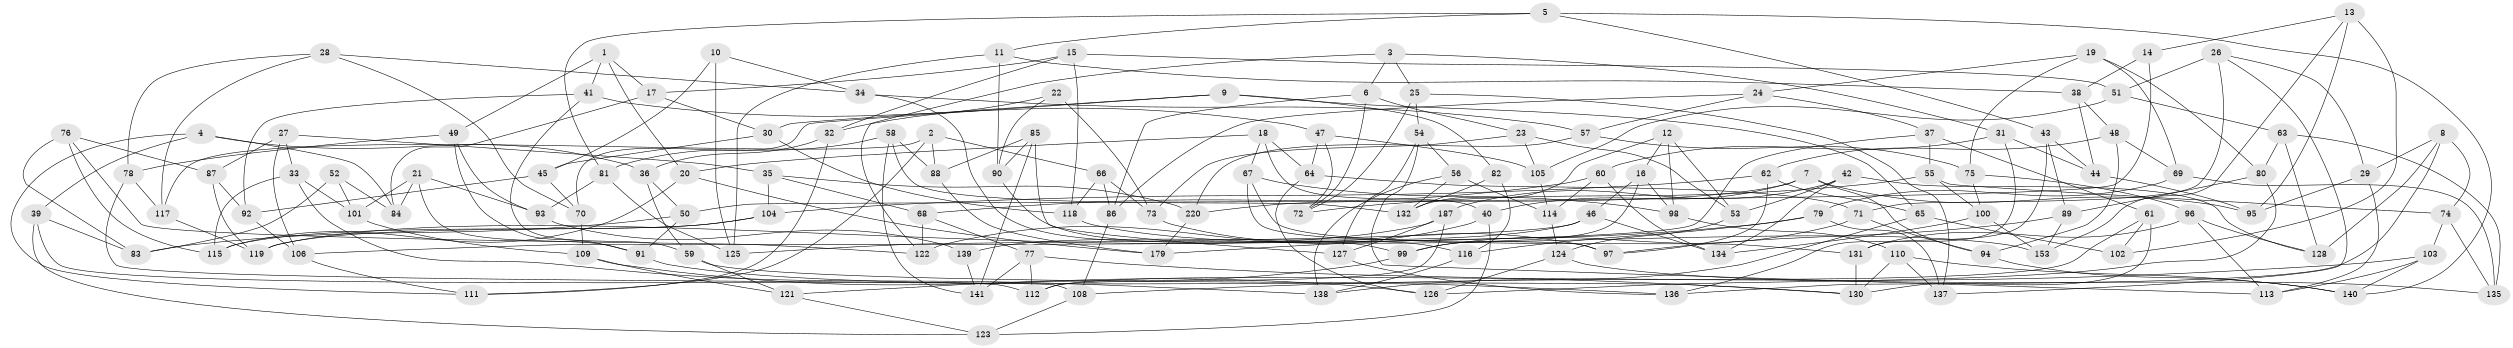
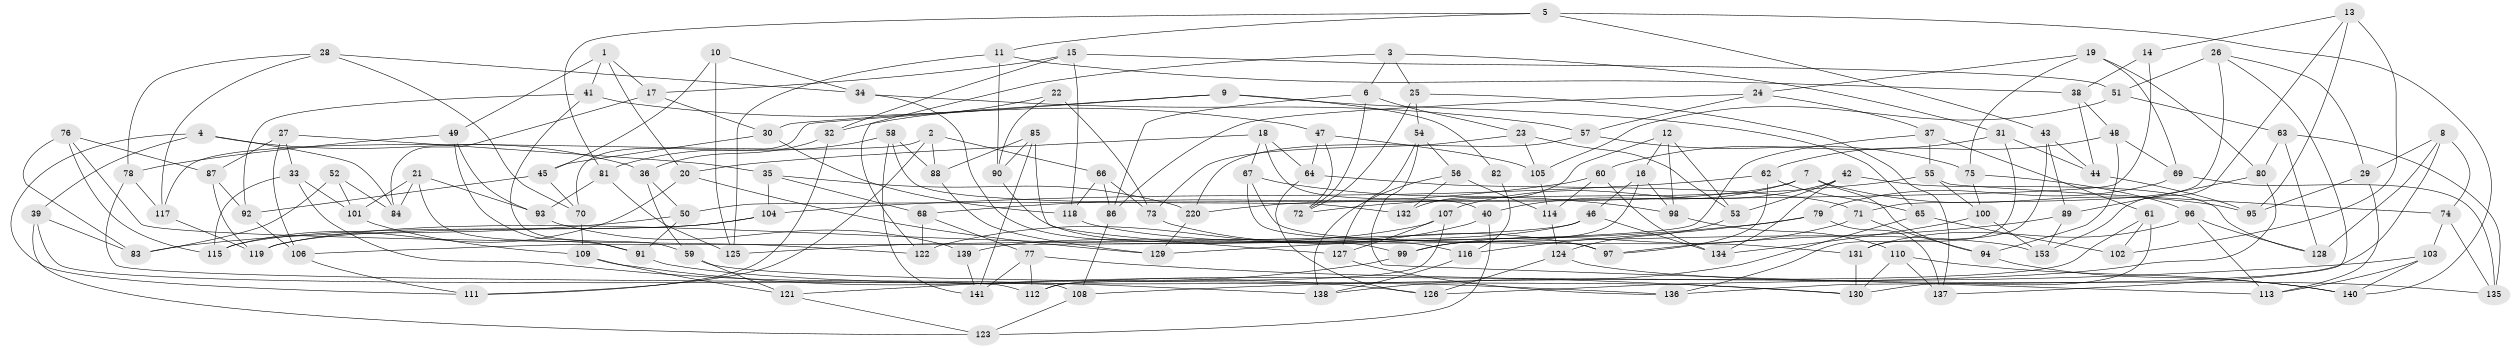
edge "82" -- "132": removed
node "187": label "187" -> "107"
node "179": label "179" -> "129"
